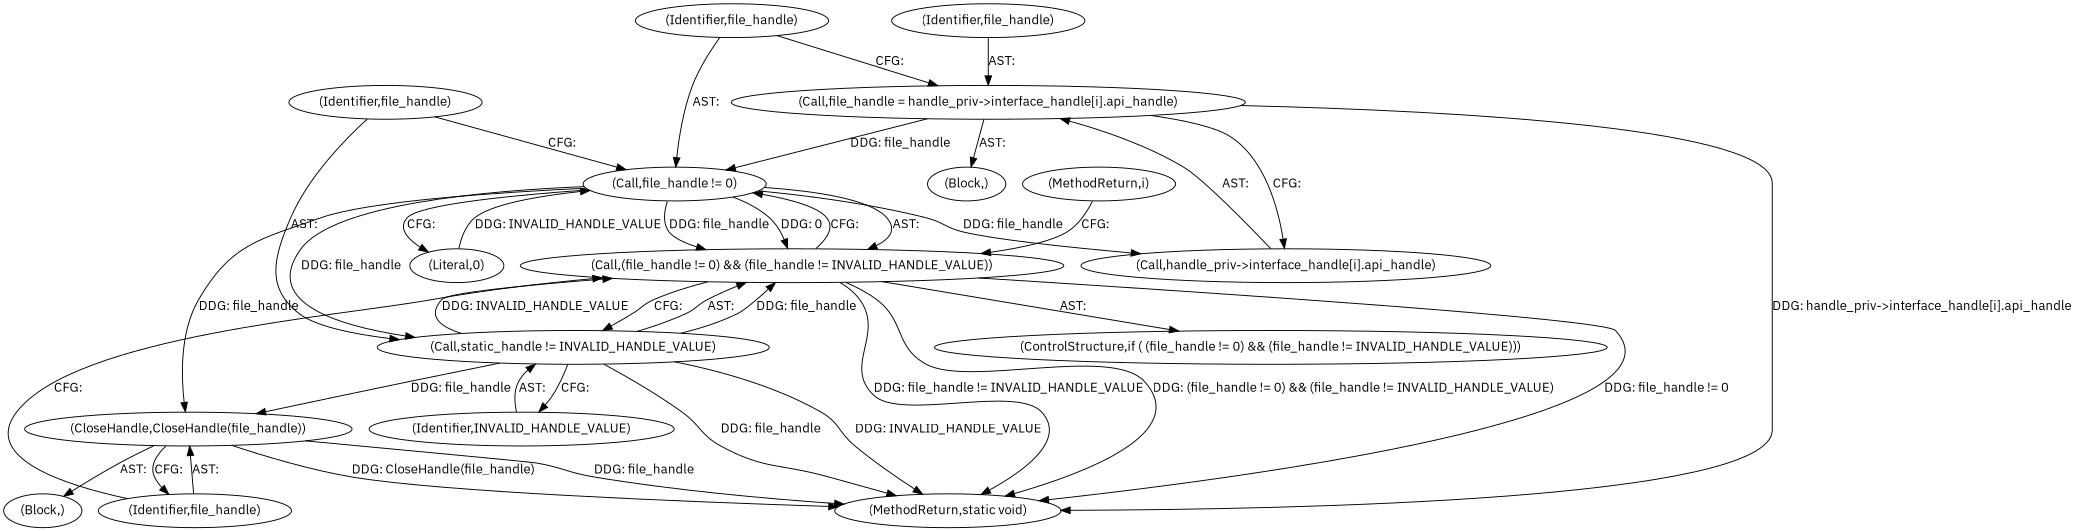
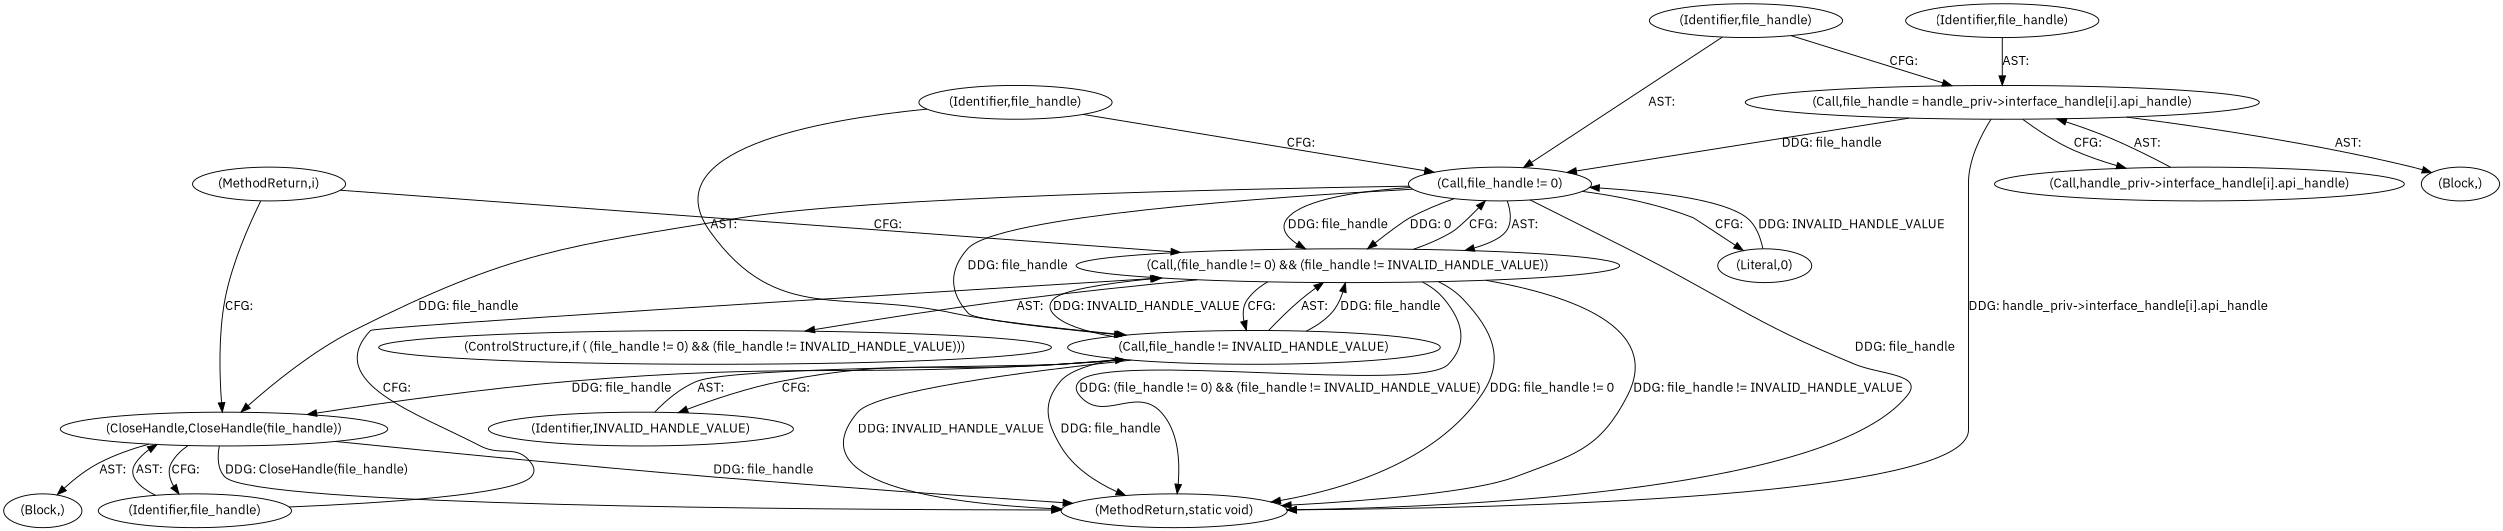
edge "(Call,file_handle != 0)" -> "(Call,handle_priv->interface_handle[i].api_handle)": now "(Call,file_handle != 0)" -> "(MethodReturn,static void)"
edge "(MethodReturn,i)" -> "(CloseHandle,CloseHandle(file_handle))": added, label "CFG:"
node "(Call,static_handle != INVALID_HANDLE_VALUE)": label "(Call,static_handle != INVALID_HANDLE_VALUE)" -> "(Call,file_handle != INVALID_HANDLE_VALUE)"
